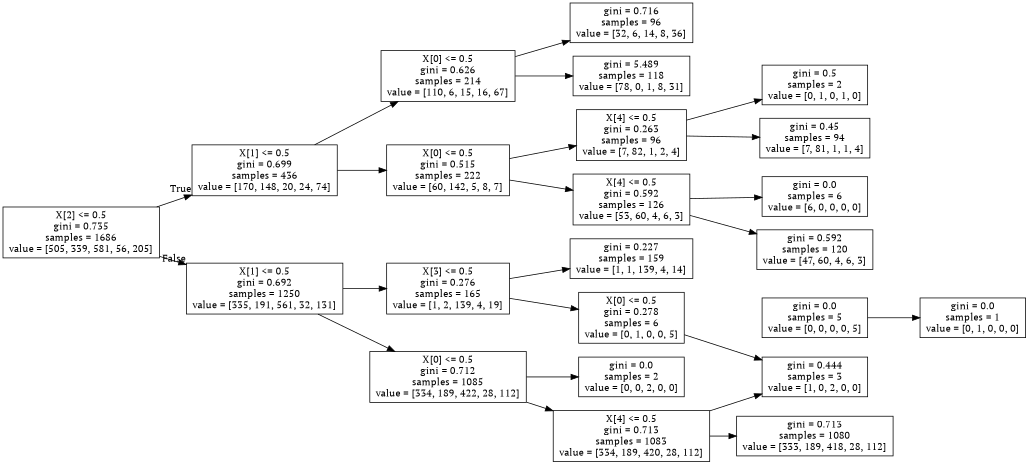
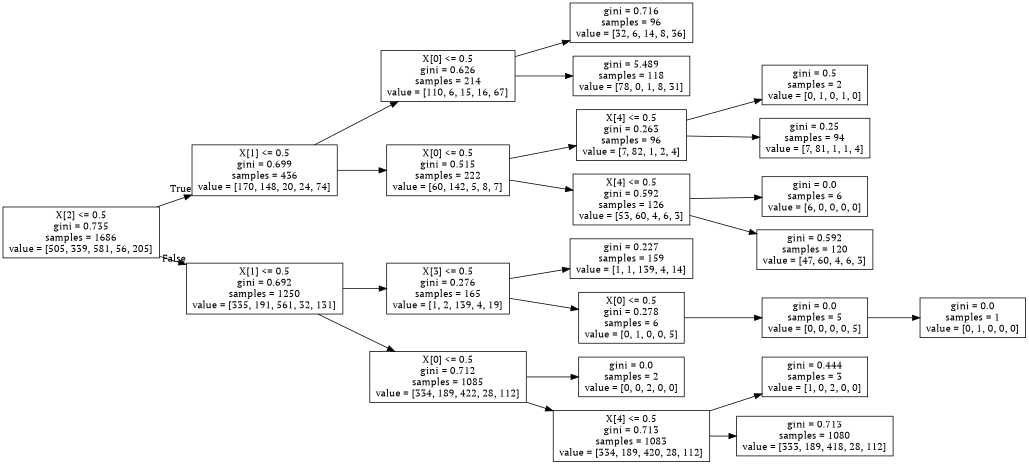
node "gini = 0.45 samples = 94 value = [7, 81, 1, 1, 4]": label "gini = 0.45 samples = 94 value = [7, 81, 1, 1, 4]" -> "gini = 0.25 samples = 94 value = [7, 81, 1, 1, 4]"
edge "X[0] <= 0.5 gini = 0.278 samples = 6 value = [0, 1, 0, 0, 5]" -> "gini = 0.444 samples = 3 value = [1, 0, 2, 0, 0]": now "X[0] <= 0.5 gini = 0.278 samples = 6 value = [0, 1, 0, 0, 5]" -> "gini = 0.0 samples = 5 value = [0, 0, 0, 0, 5]"
